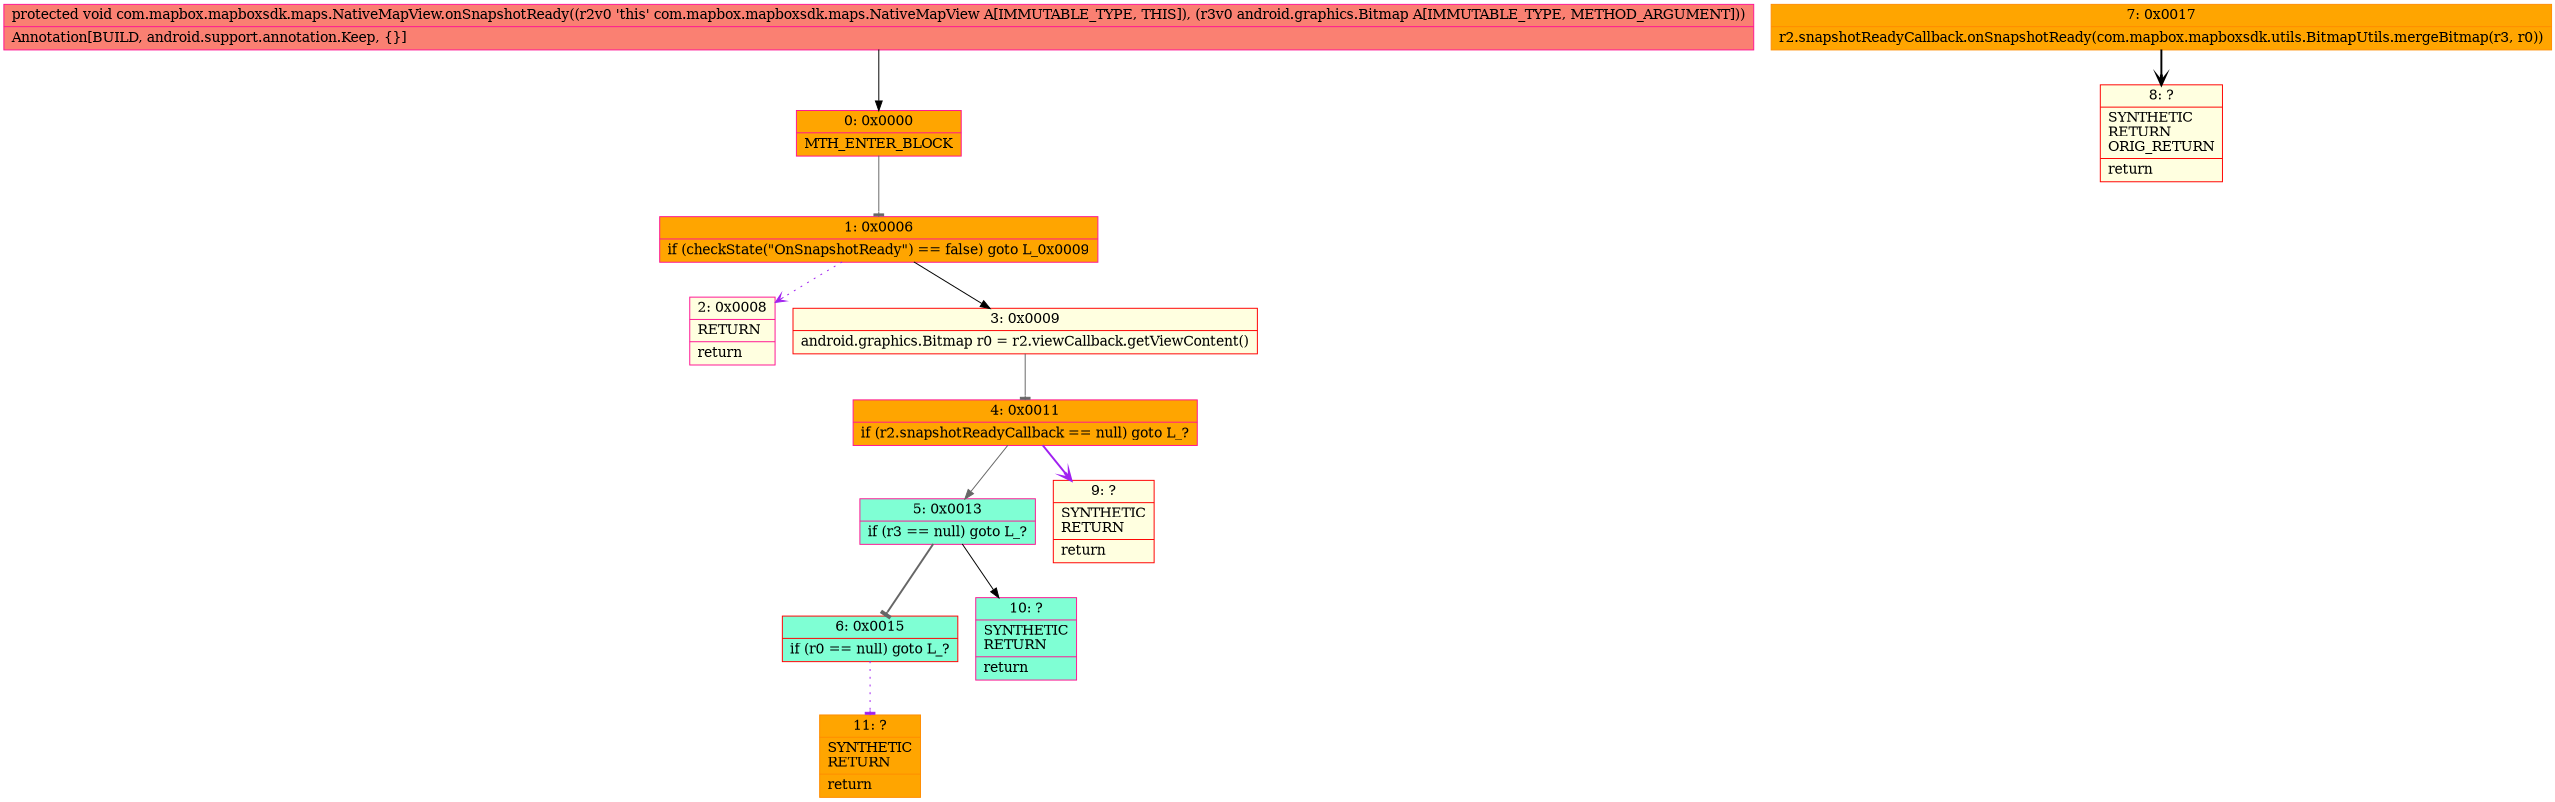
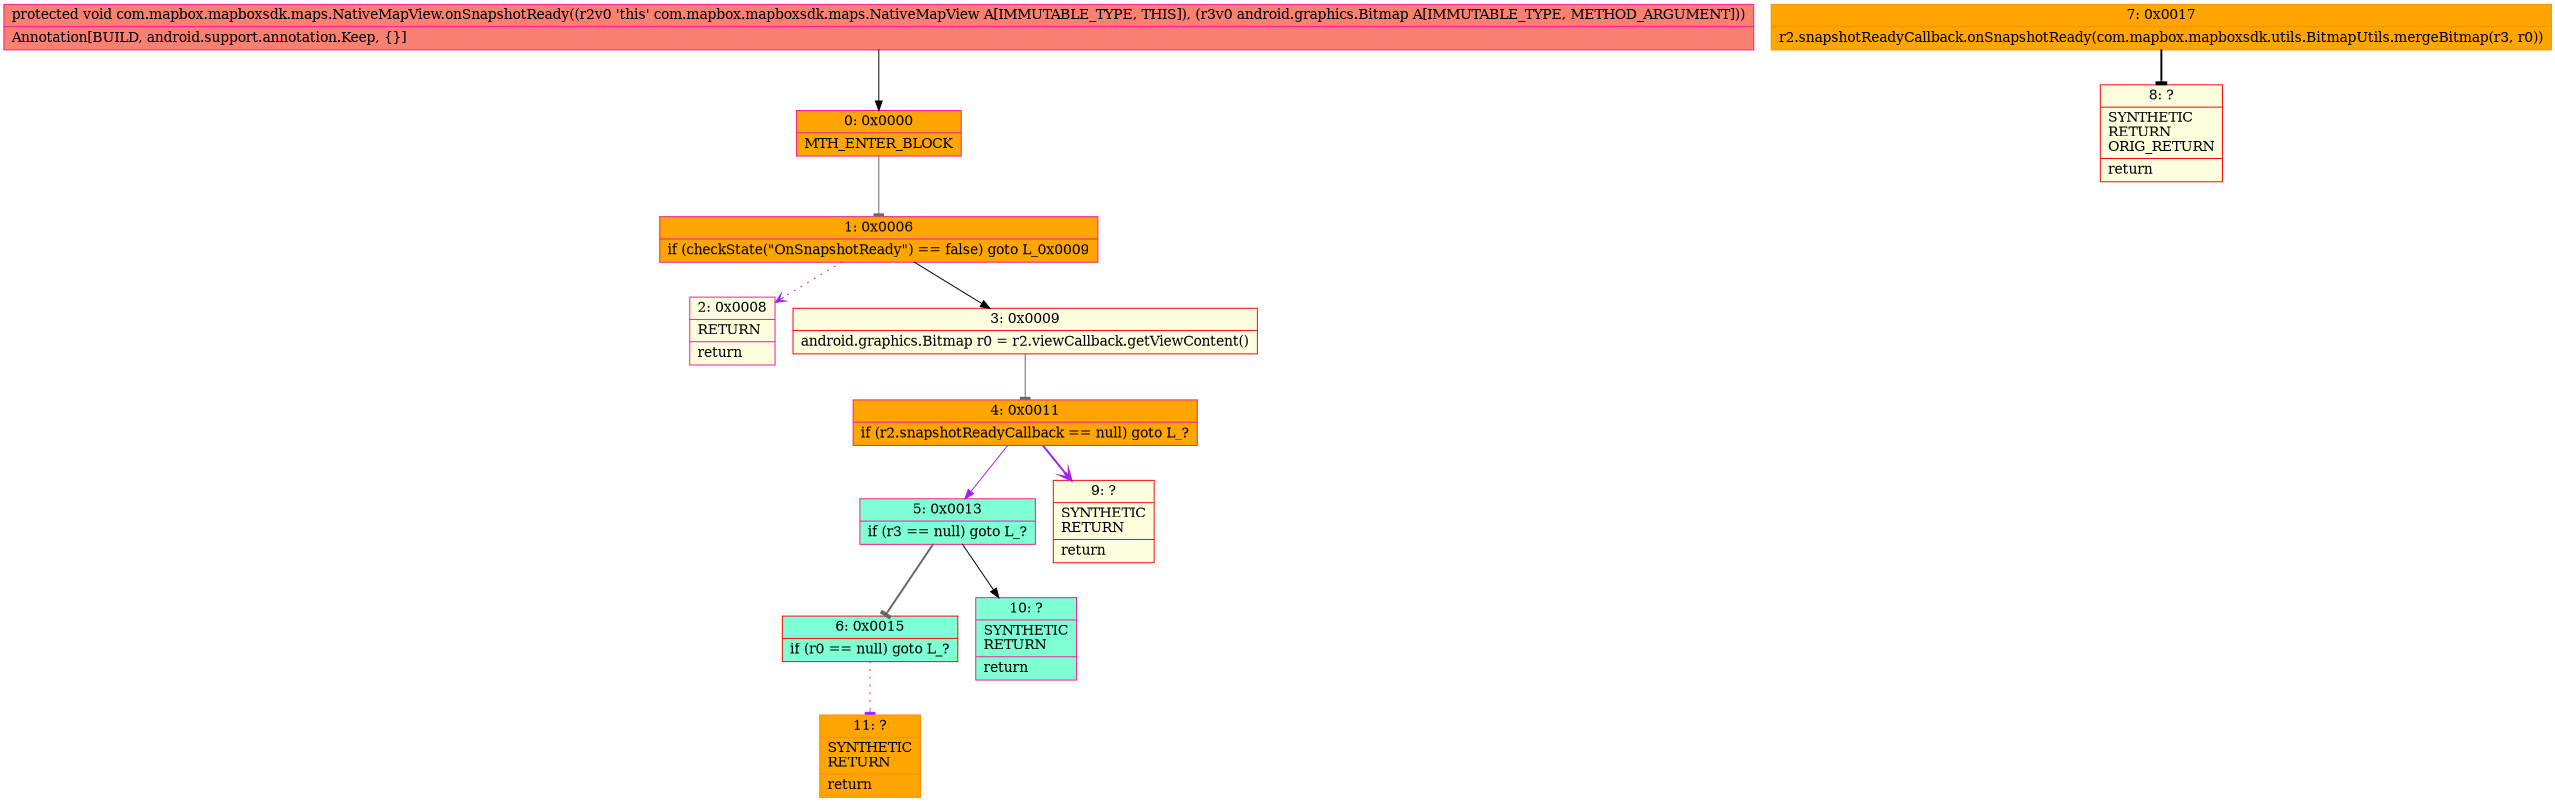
edge "7: 0x0017" -> "8: ?": arrowhead vee -> tee
edge "4: 0x0011" -> "5: 0x0013": color gray40 -> purple
